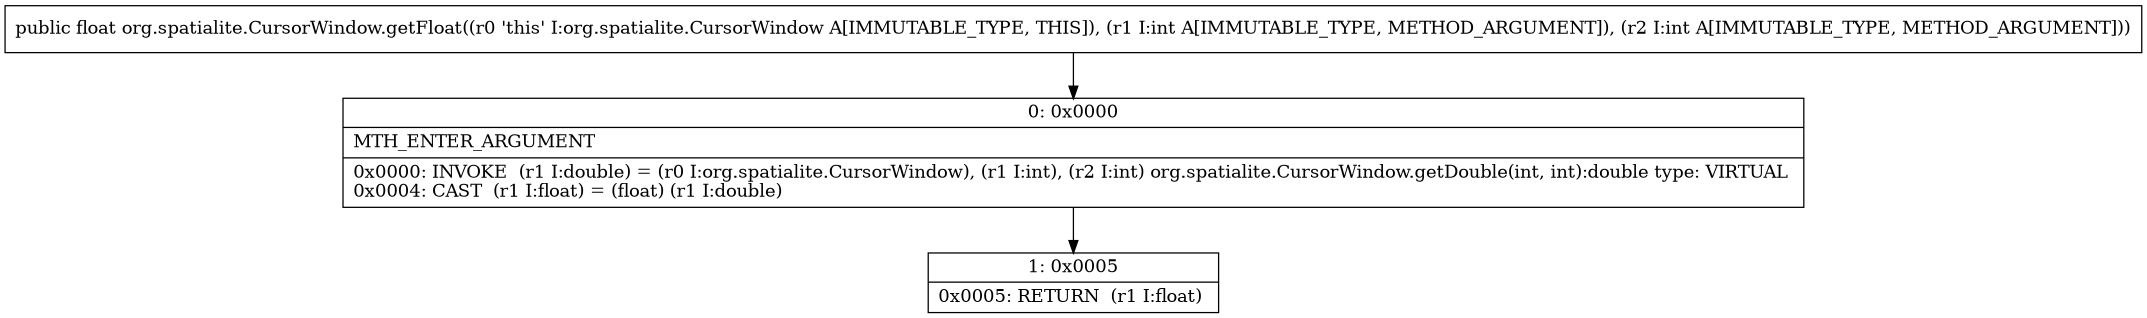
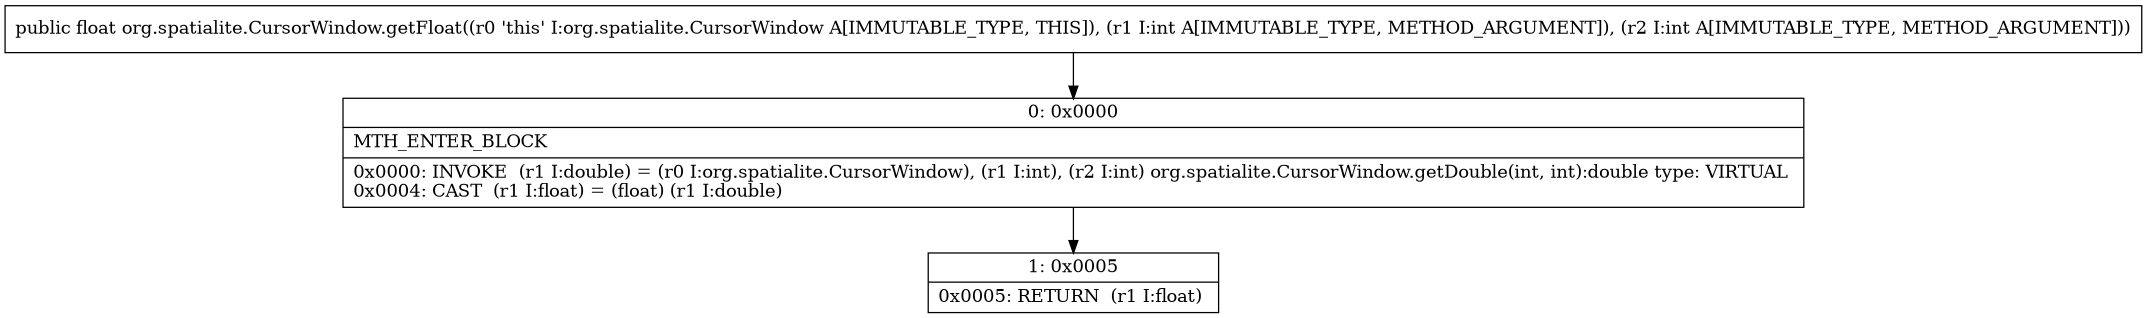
node "0: 0x0000": text "MTH_ENTER_ARGUMENT" -> "MTH_ENTER_BLOCK"
